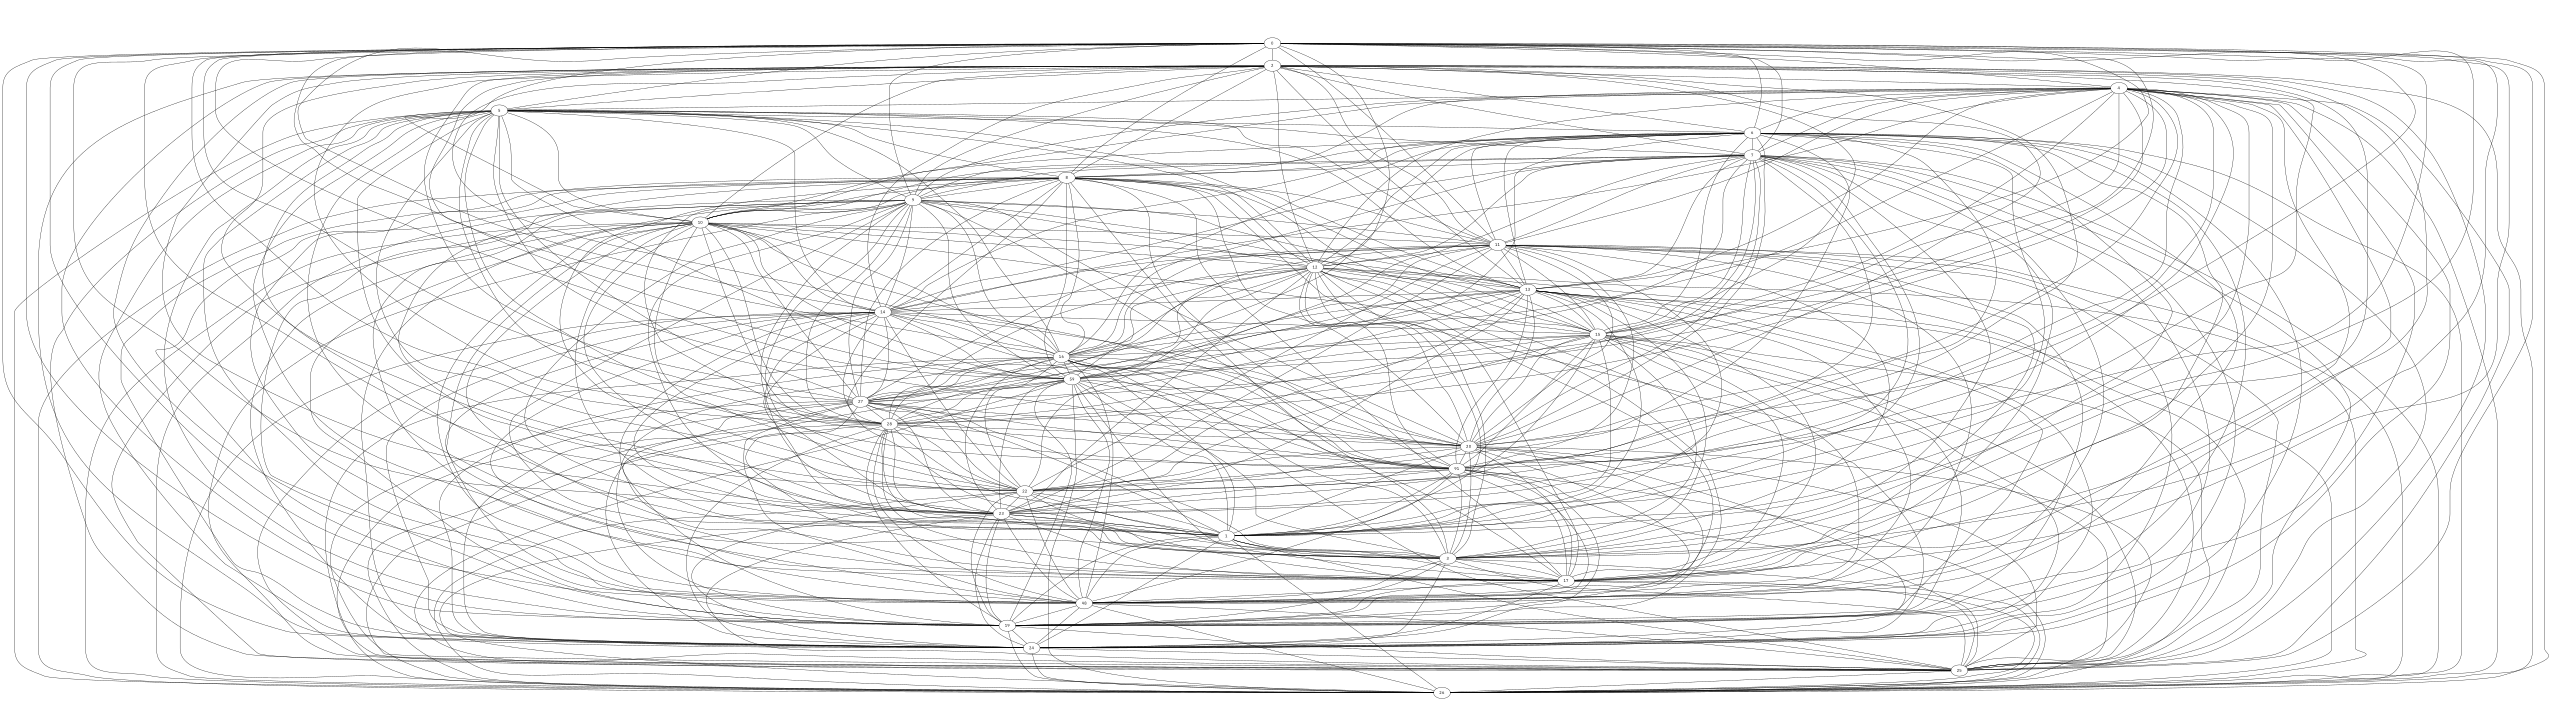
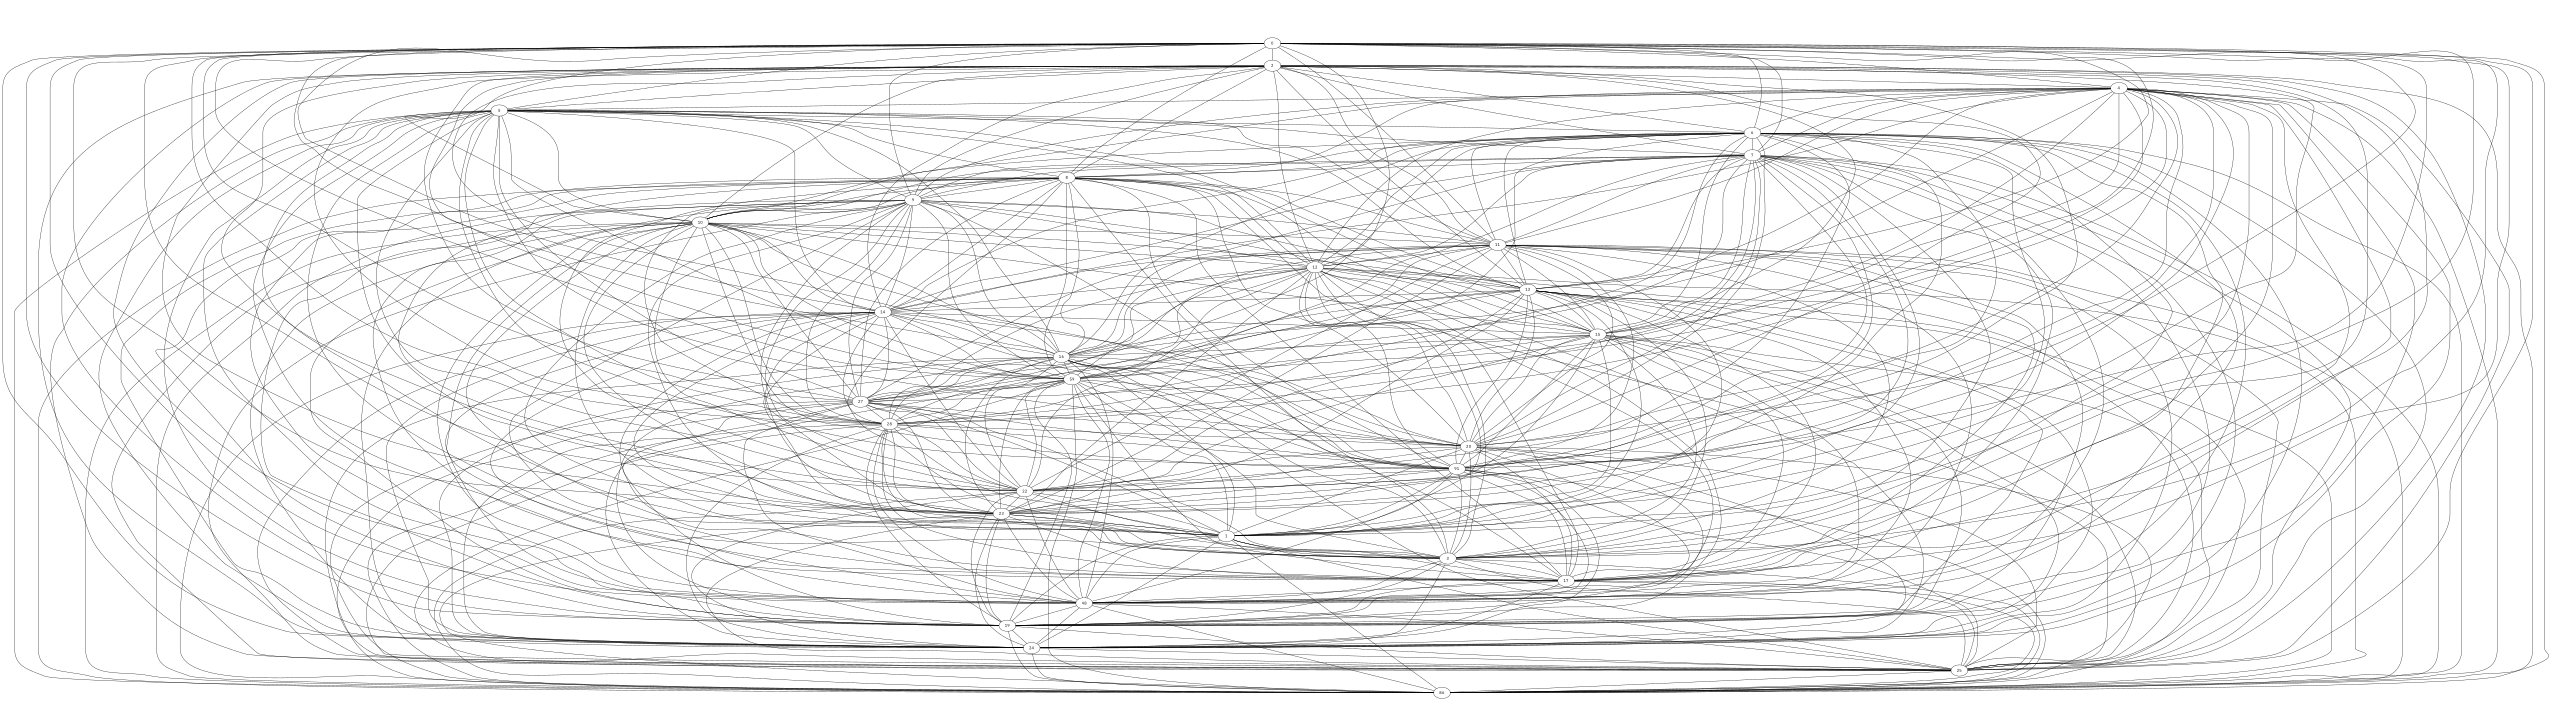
edge "9" -- "20": removed
edge "13" -- "28": now "6" -- "28"
edge "7" -- "91": added
edge "6" -- "23": added
edge "22" -- "17": now "22" -- "59"
edge "27" -- "17": removed
node "26": label "26" -> "86"
